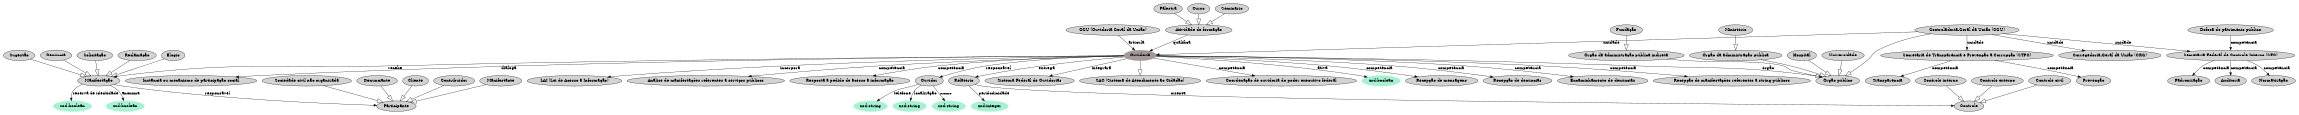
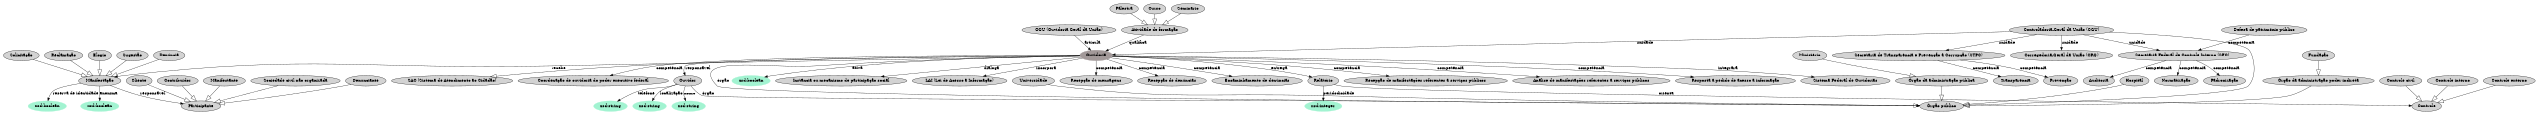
node "Órgão da administração pública indireta": label "Órgão da administração pública indireta" -> "Órgão da administração poder indireta"
node "Recepção de manifestações referentes a string públicos": label "Recepção de manifestações referentes a string públicos" -> "Recepção de manifestações referentes a serviços públicos"
edge "Ouvidor" -> "Órgão público": added, label "órgão"
